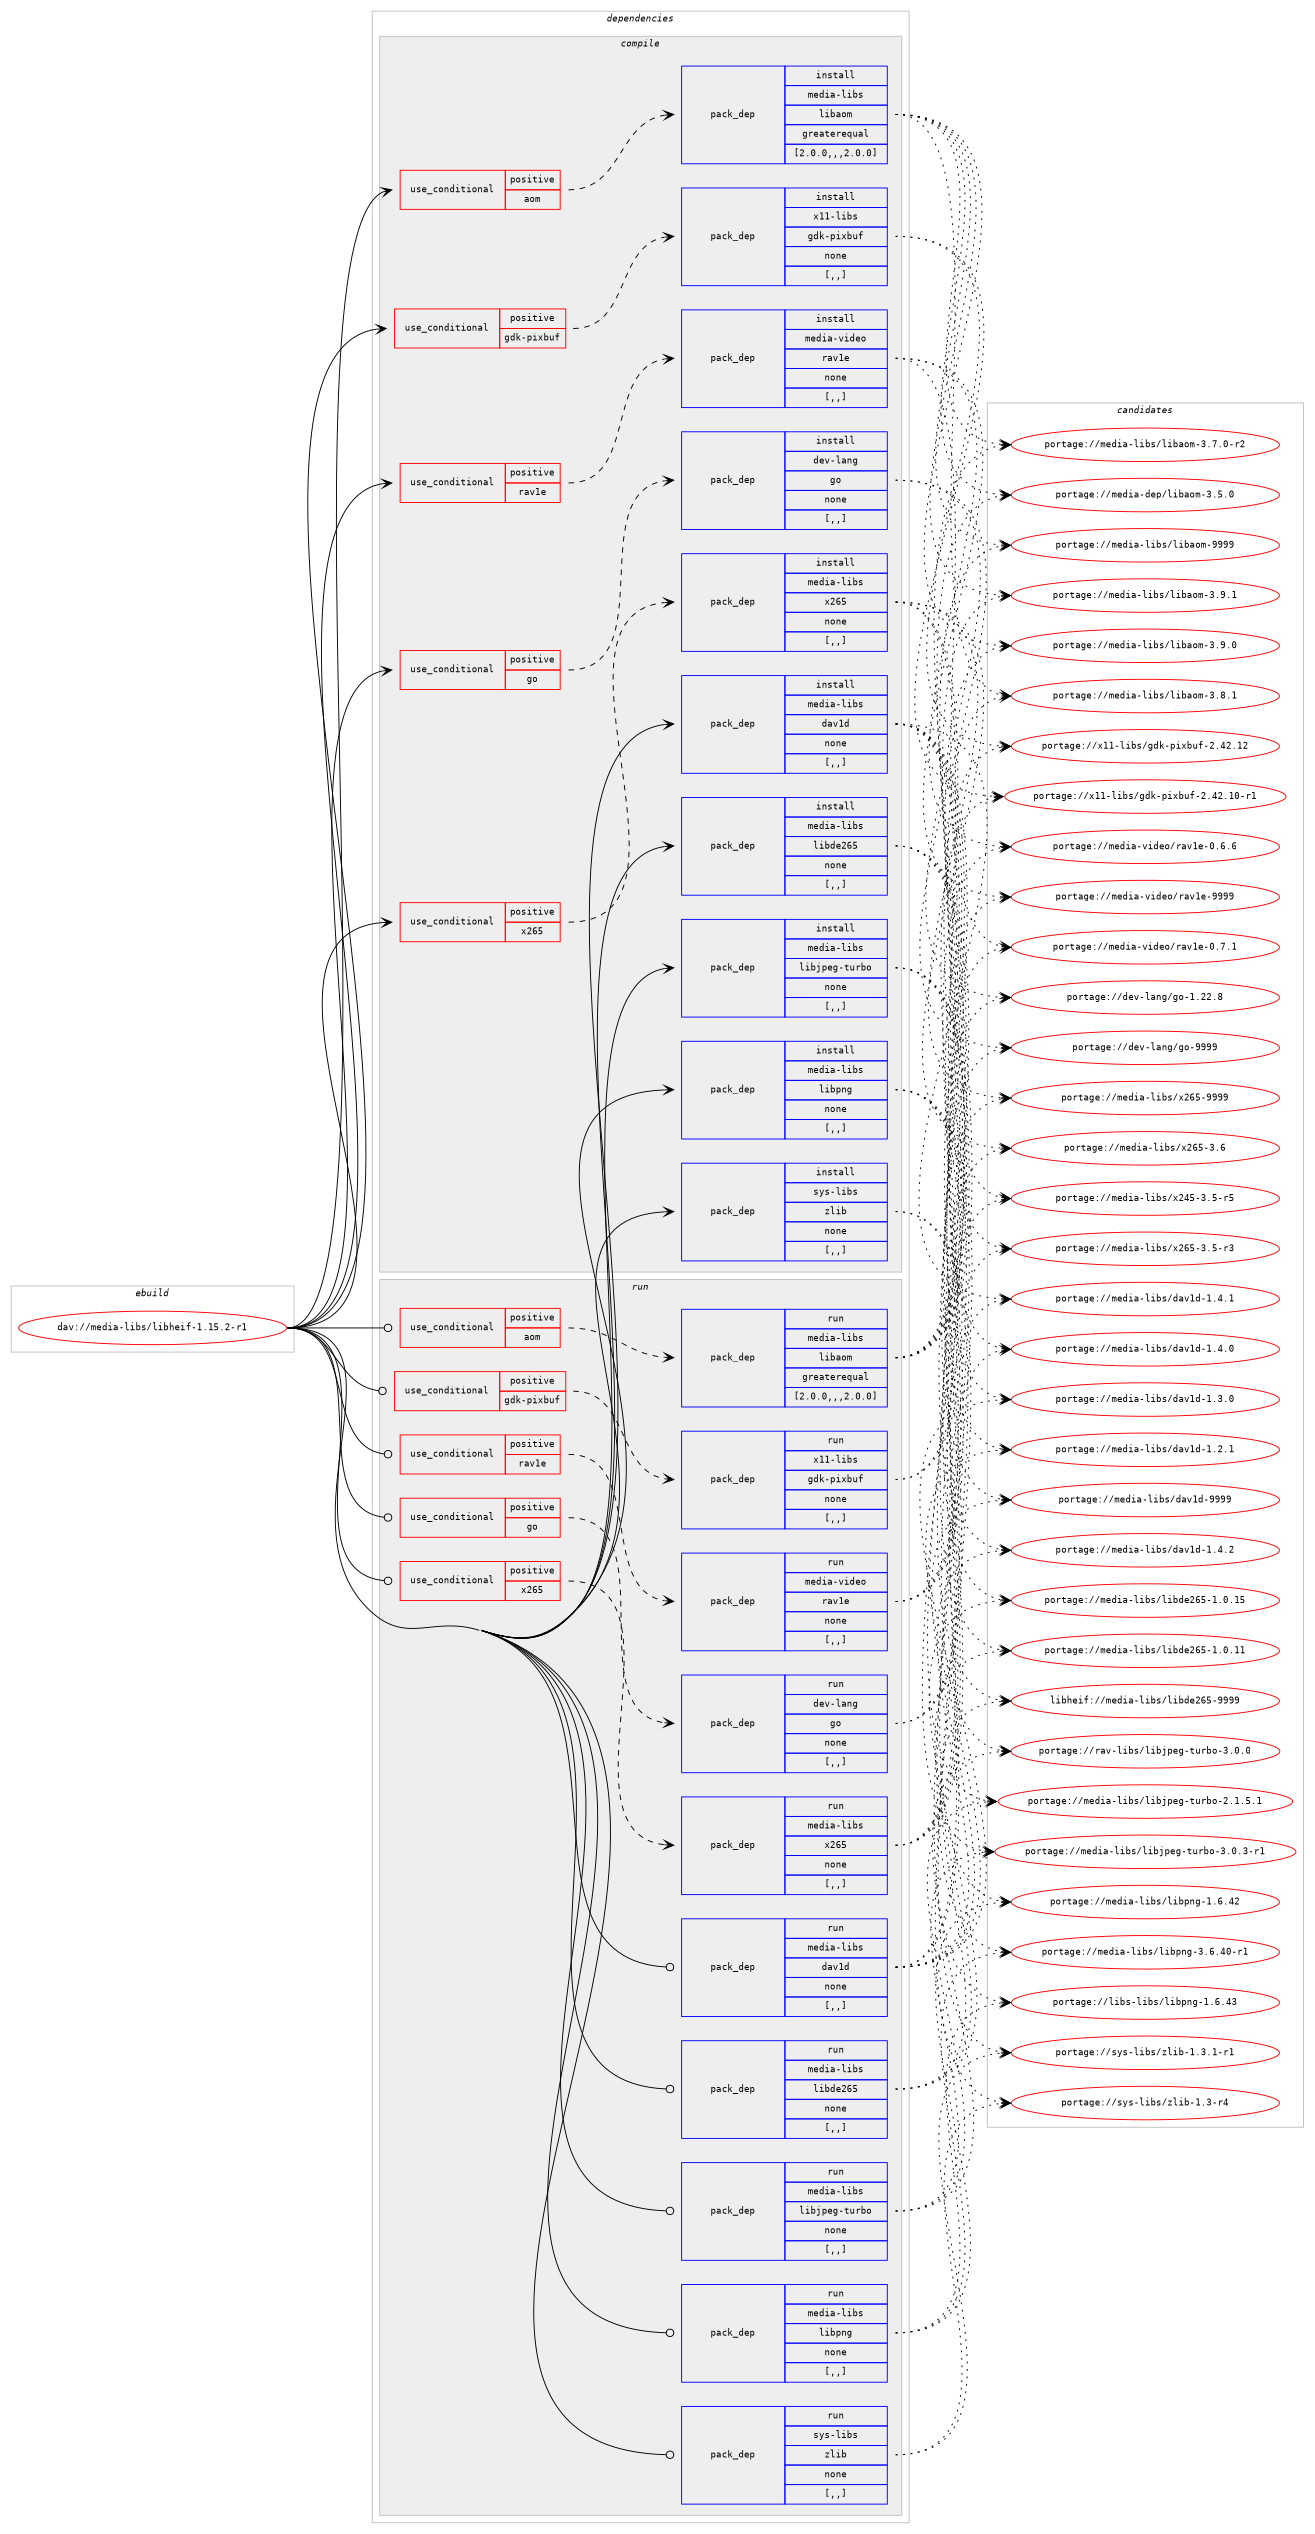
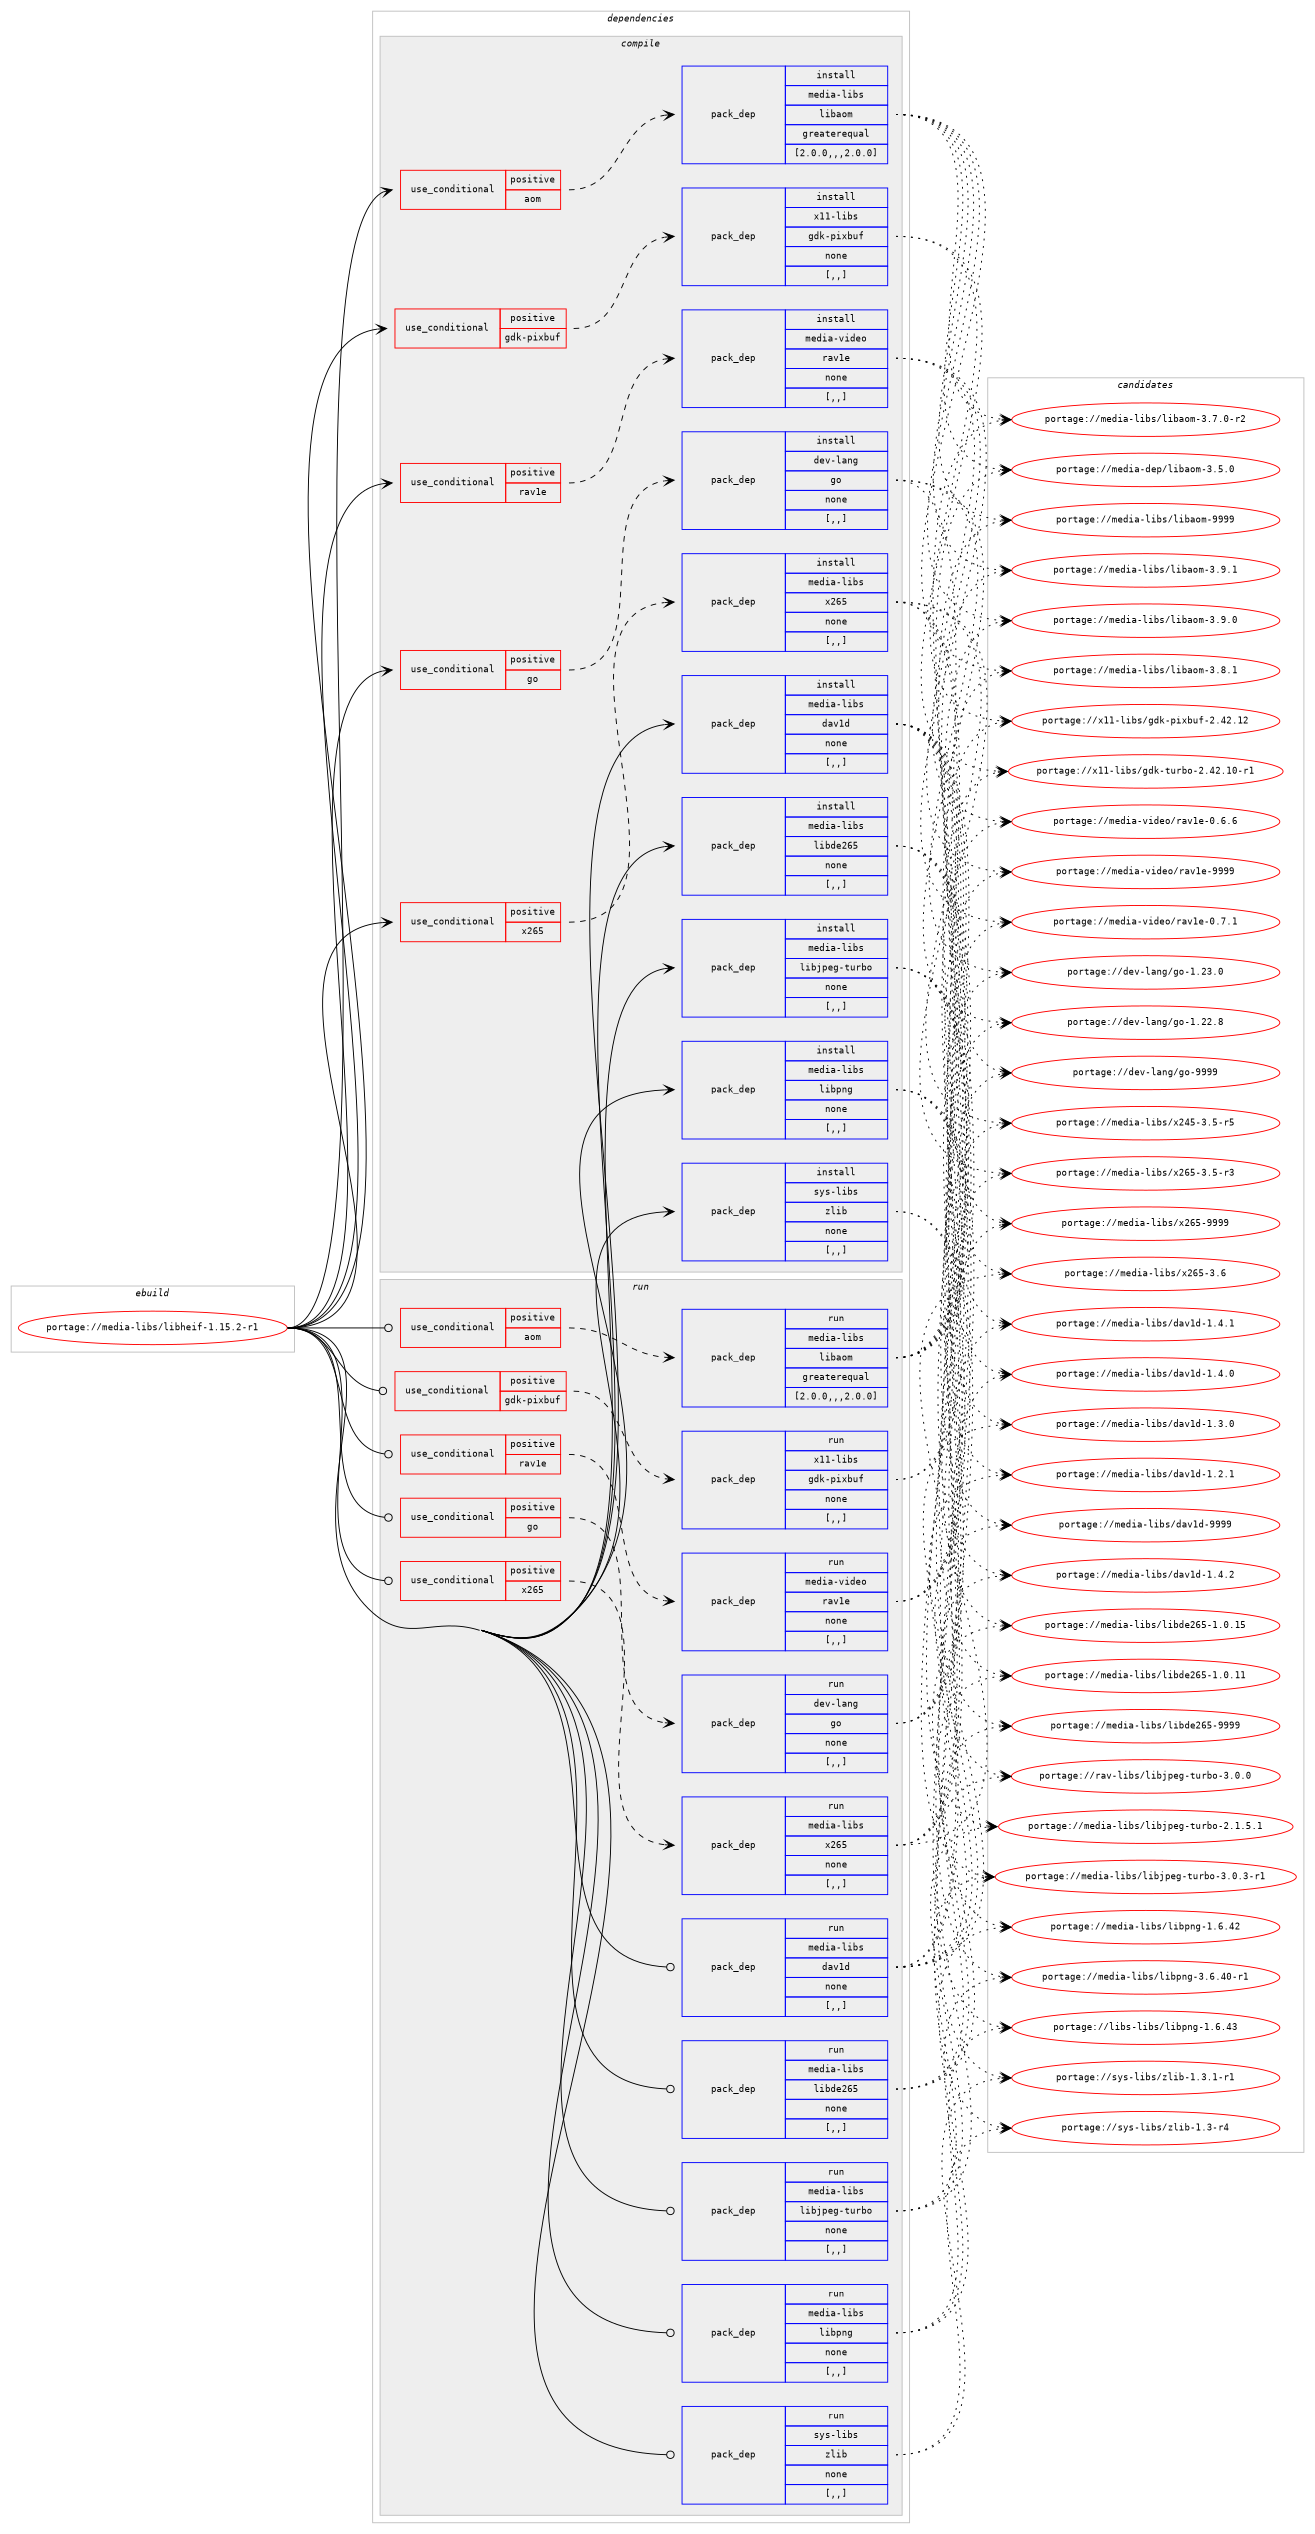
node "portage://x11-libs/gdk-pixbuf-2.42.10-r1": label "portage://x11-libs/gdk-pixbuf-2.42.10-r1" -> "portage://x11-libs/gdk-turbo-2.42.10-r1"
node "portage://dev-lang/go-1.23.0": added
node "dav://media-libs/libheif-1.15.2-r1": label "dav://media-libs/libheif-1.15.2-r1" -> "portage://media-libs/libheif-1.15.2-r1"
node "libheif://media-libs/libde265-9999": label "libheif://media-libs/libde265-9999" -> "portage://media-libs/libde265-9999"
